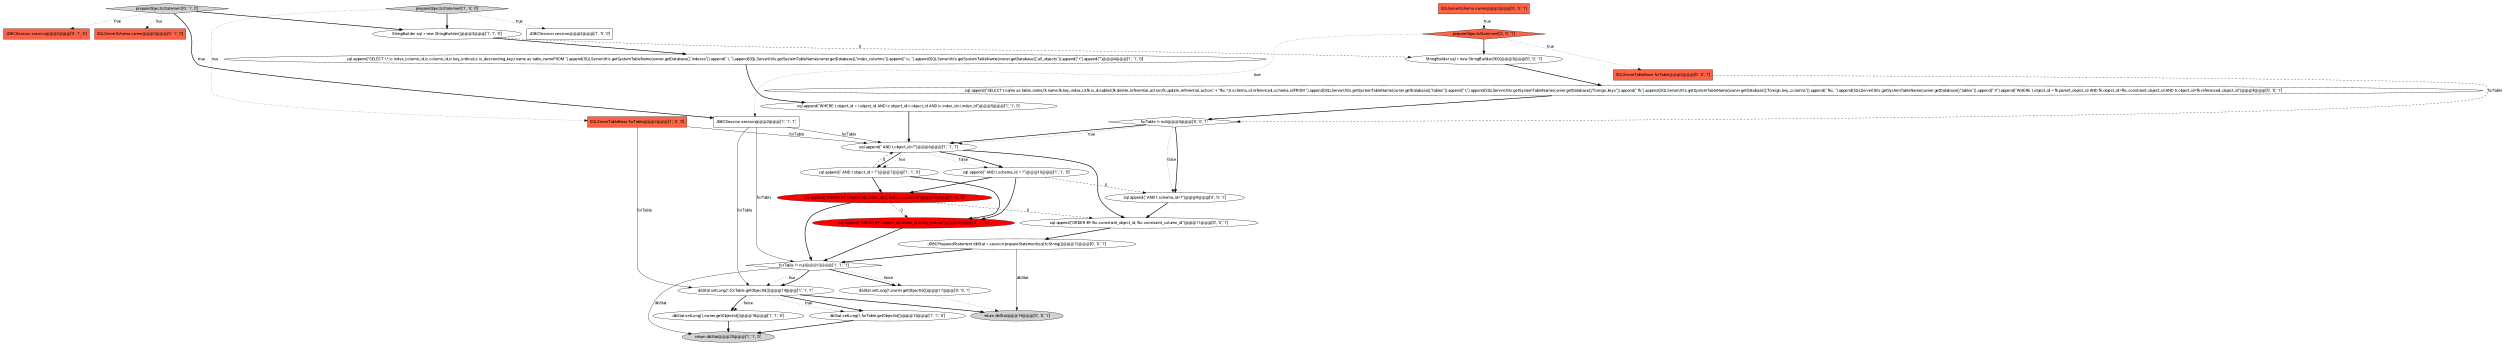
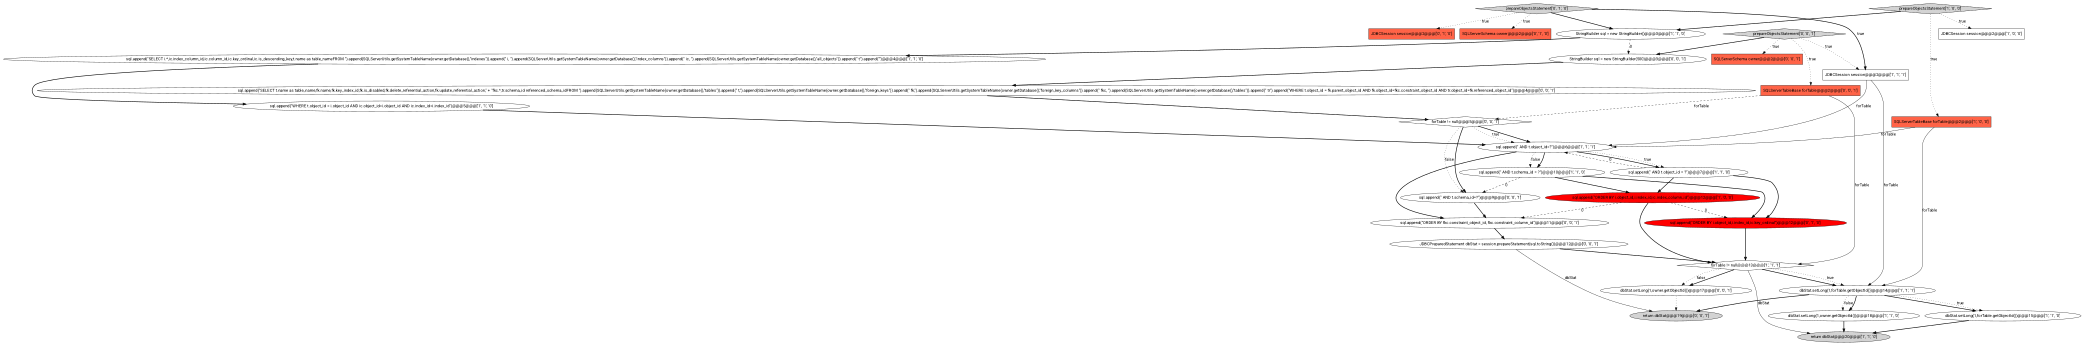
edge "SQLServerSchema owner@@@2@@@['0', '0', '1']" -> "prepareObjectsStatement['0', '0', '1']": reversed
node "prepareObjectsStatement['0', '0', '1']": fillcolor tomato -> lightgray
edge "JDBCSession session@@@2@@@['1', '1', '1']" -> "forTable != null@@@13@@@['1', '1', '1']": now "SQLServerTableBase forTable@@@2@@@['0', '0', '1']" -> "forTable != null@@@13@@@['1', '1', '1']"
